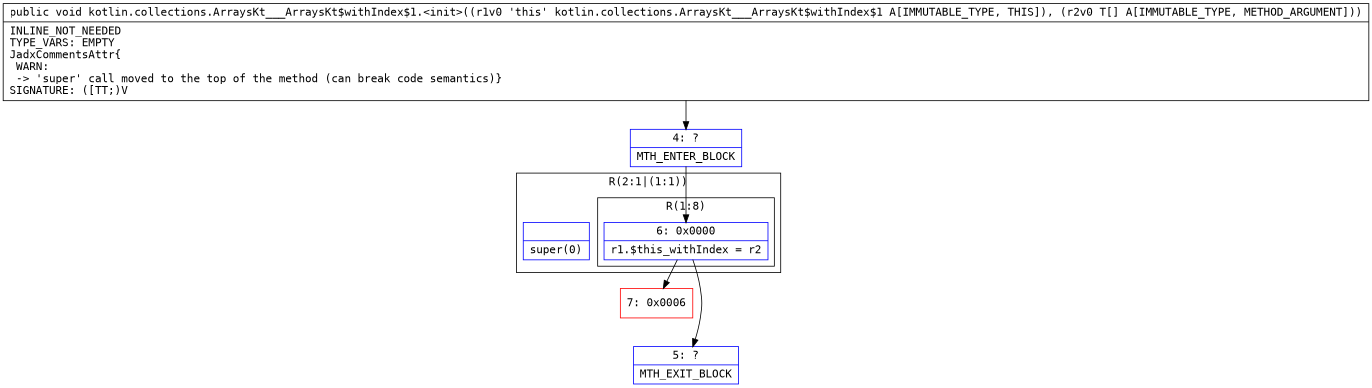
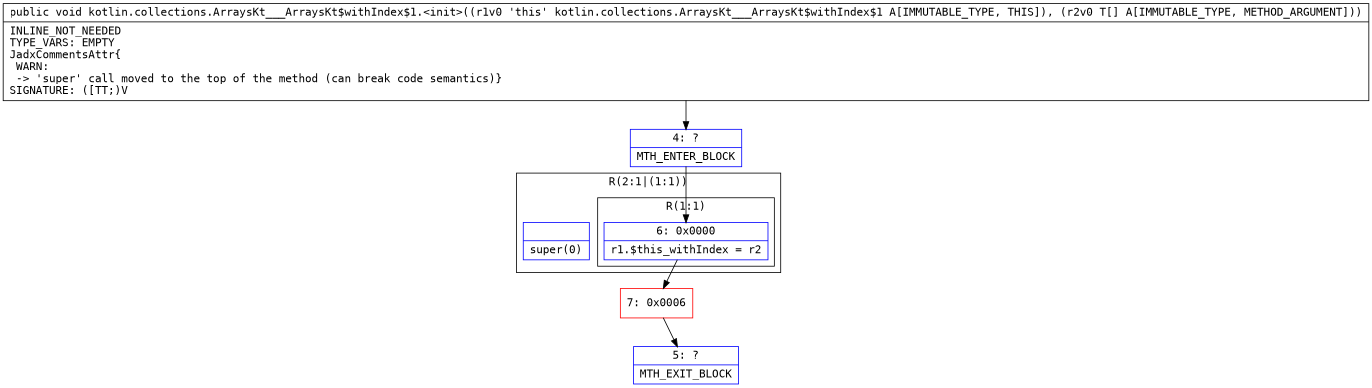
cluster "R(1:8)": label "R(1:8)" -> "R(1:1)"
edge "6: 0x0000" -> "5: ?": now "7: 0x0006" -> "5: ?"
